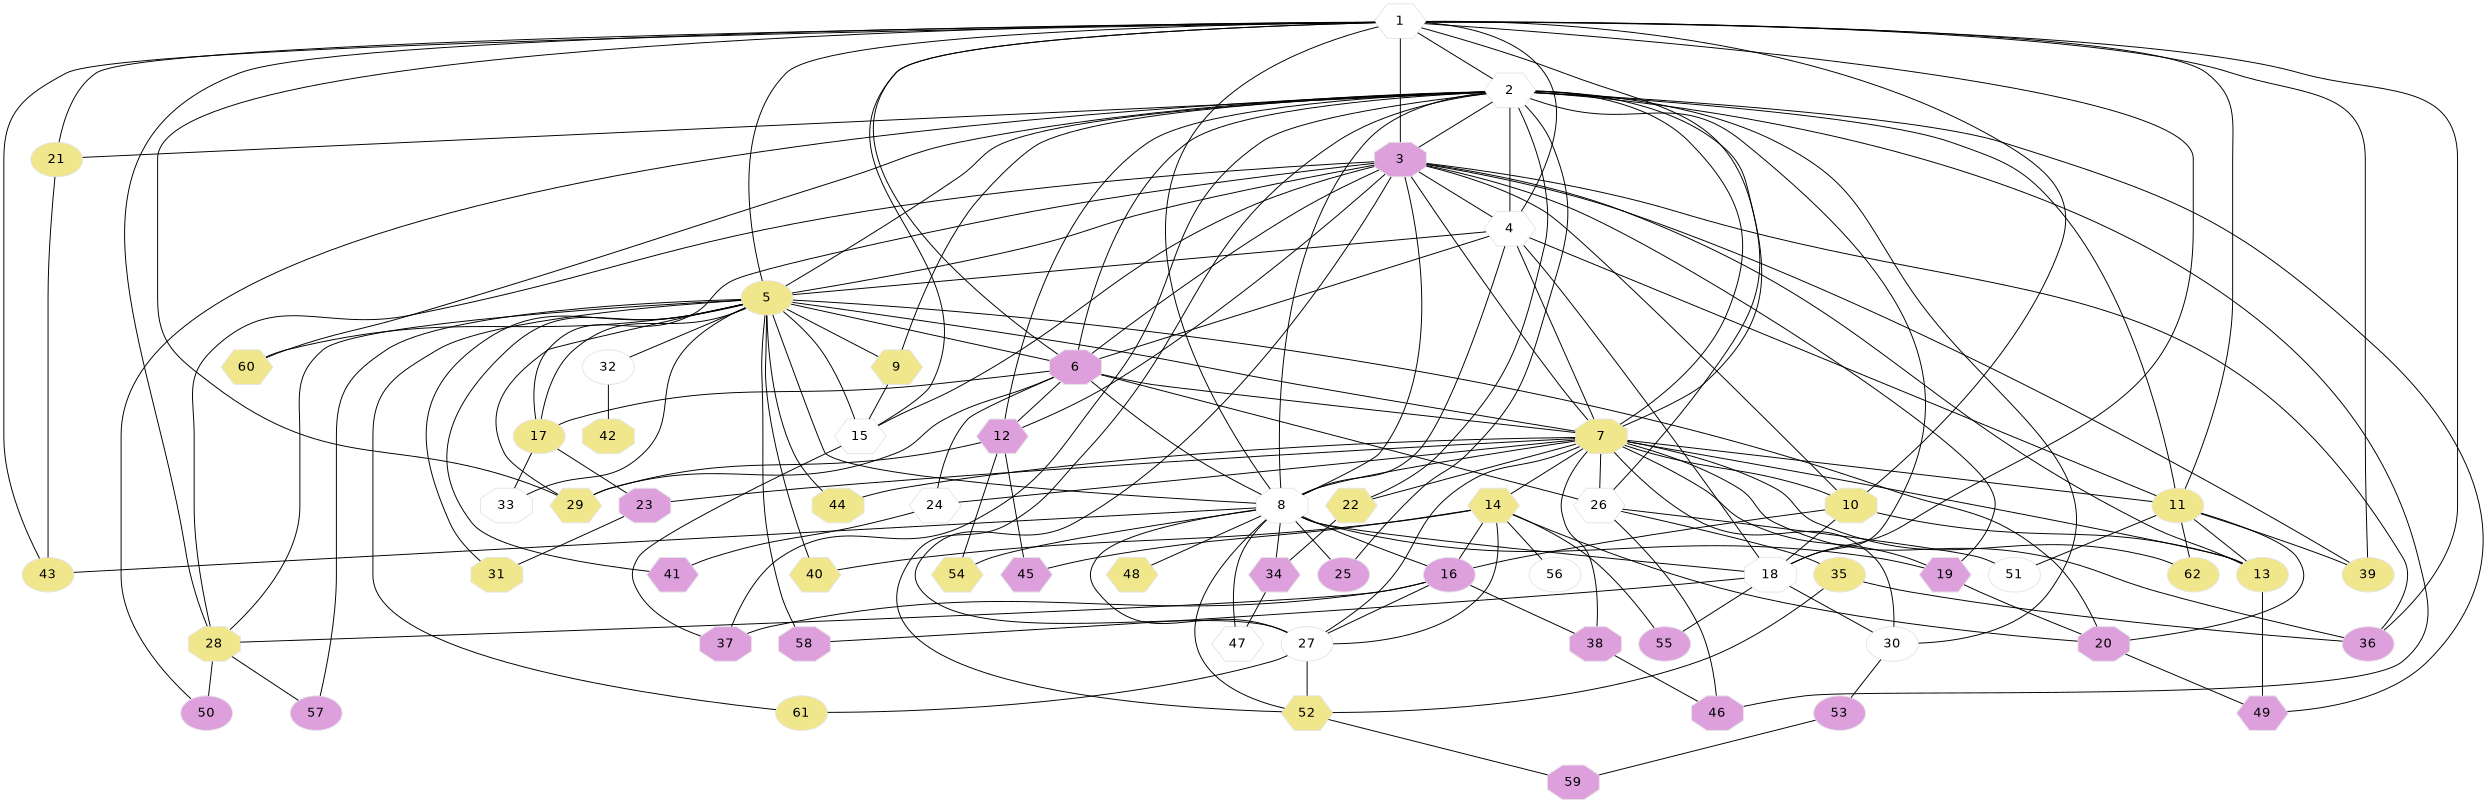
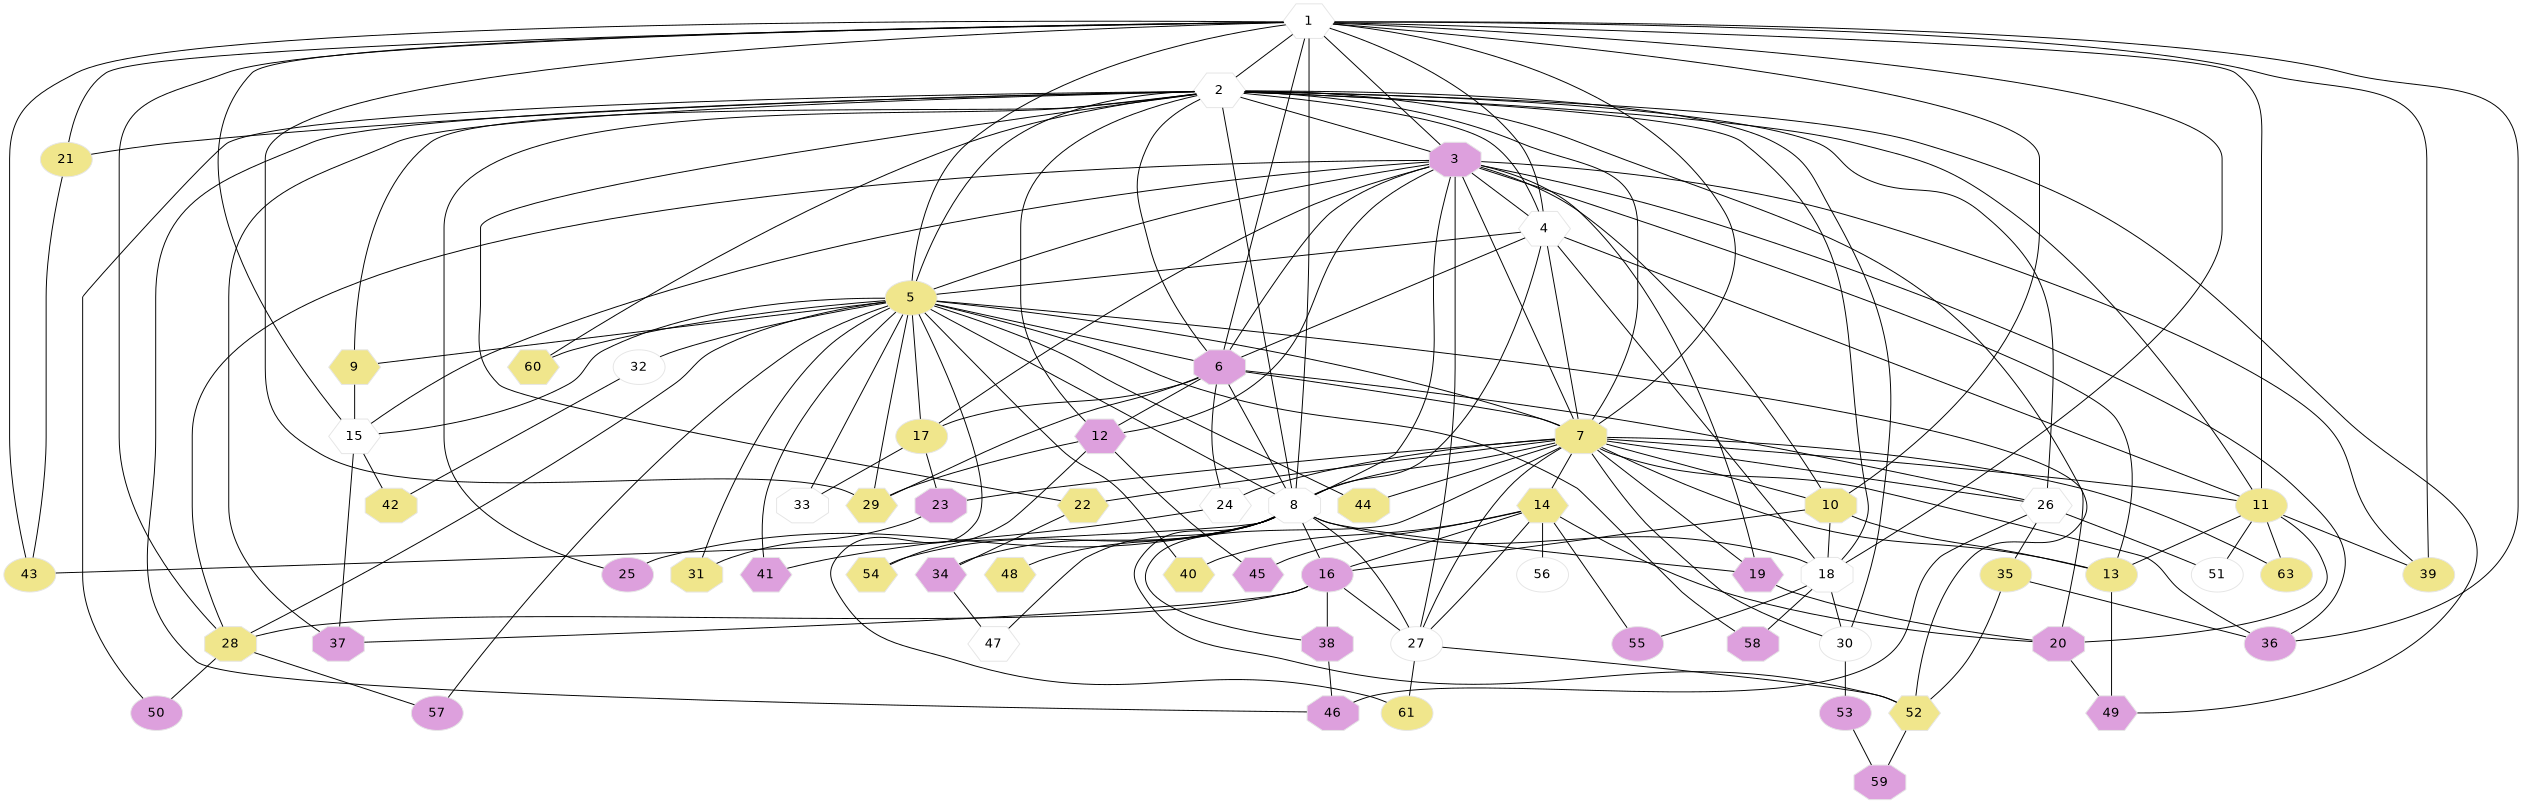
edge "15" -- "42": added
node "62": label "62" -> "63"
